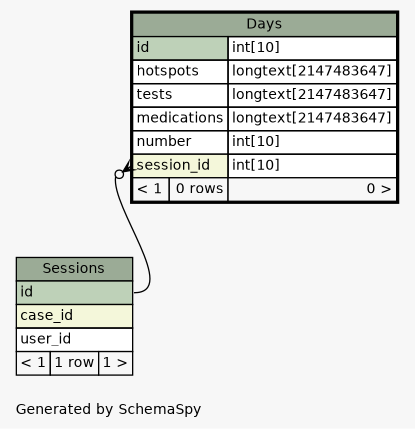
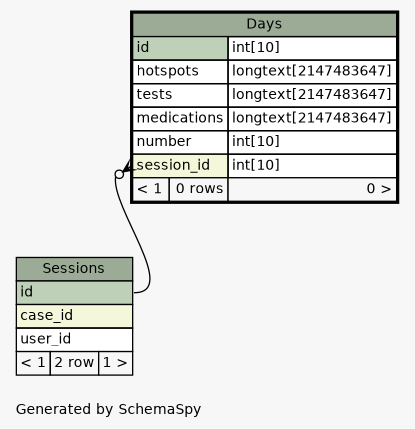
node "Sessions": text "1 row" -> "2 row"
